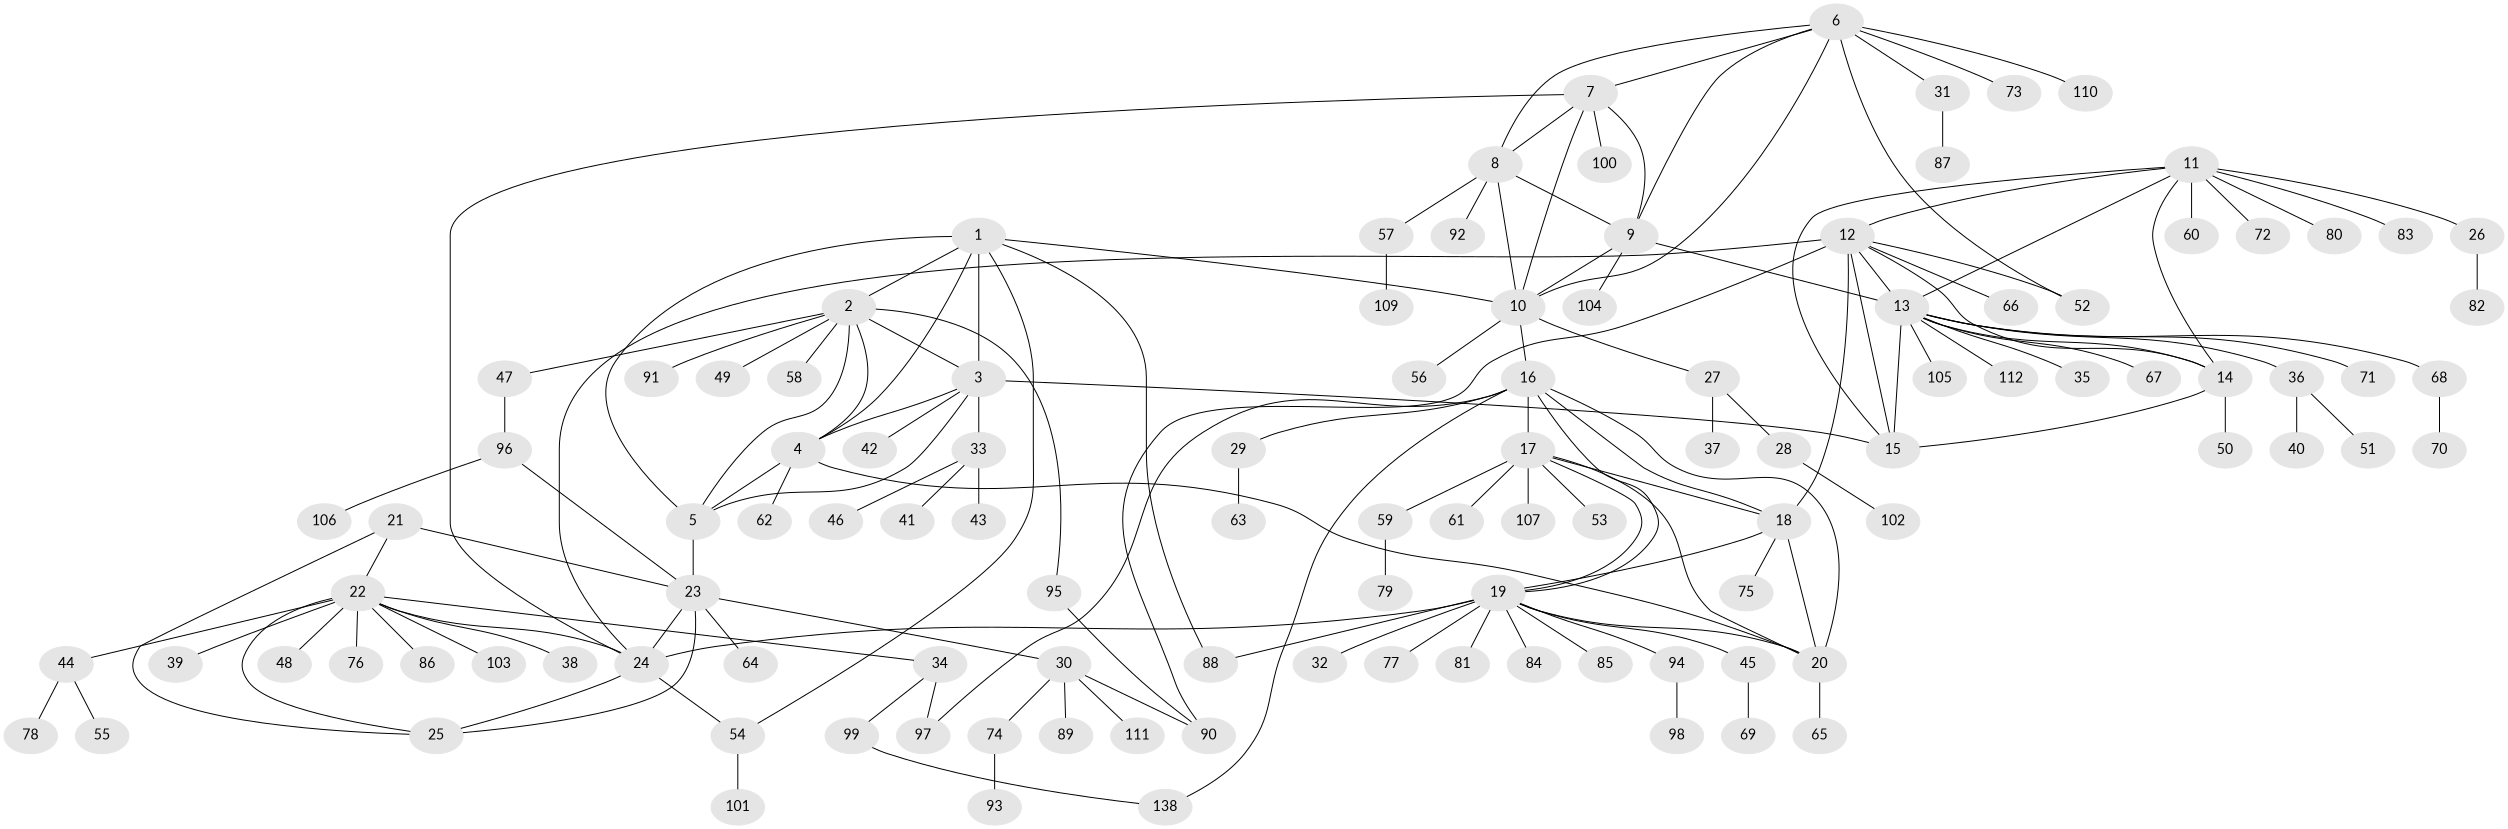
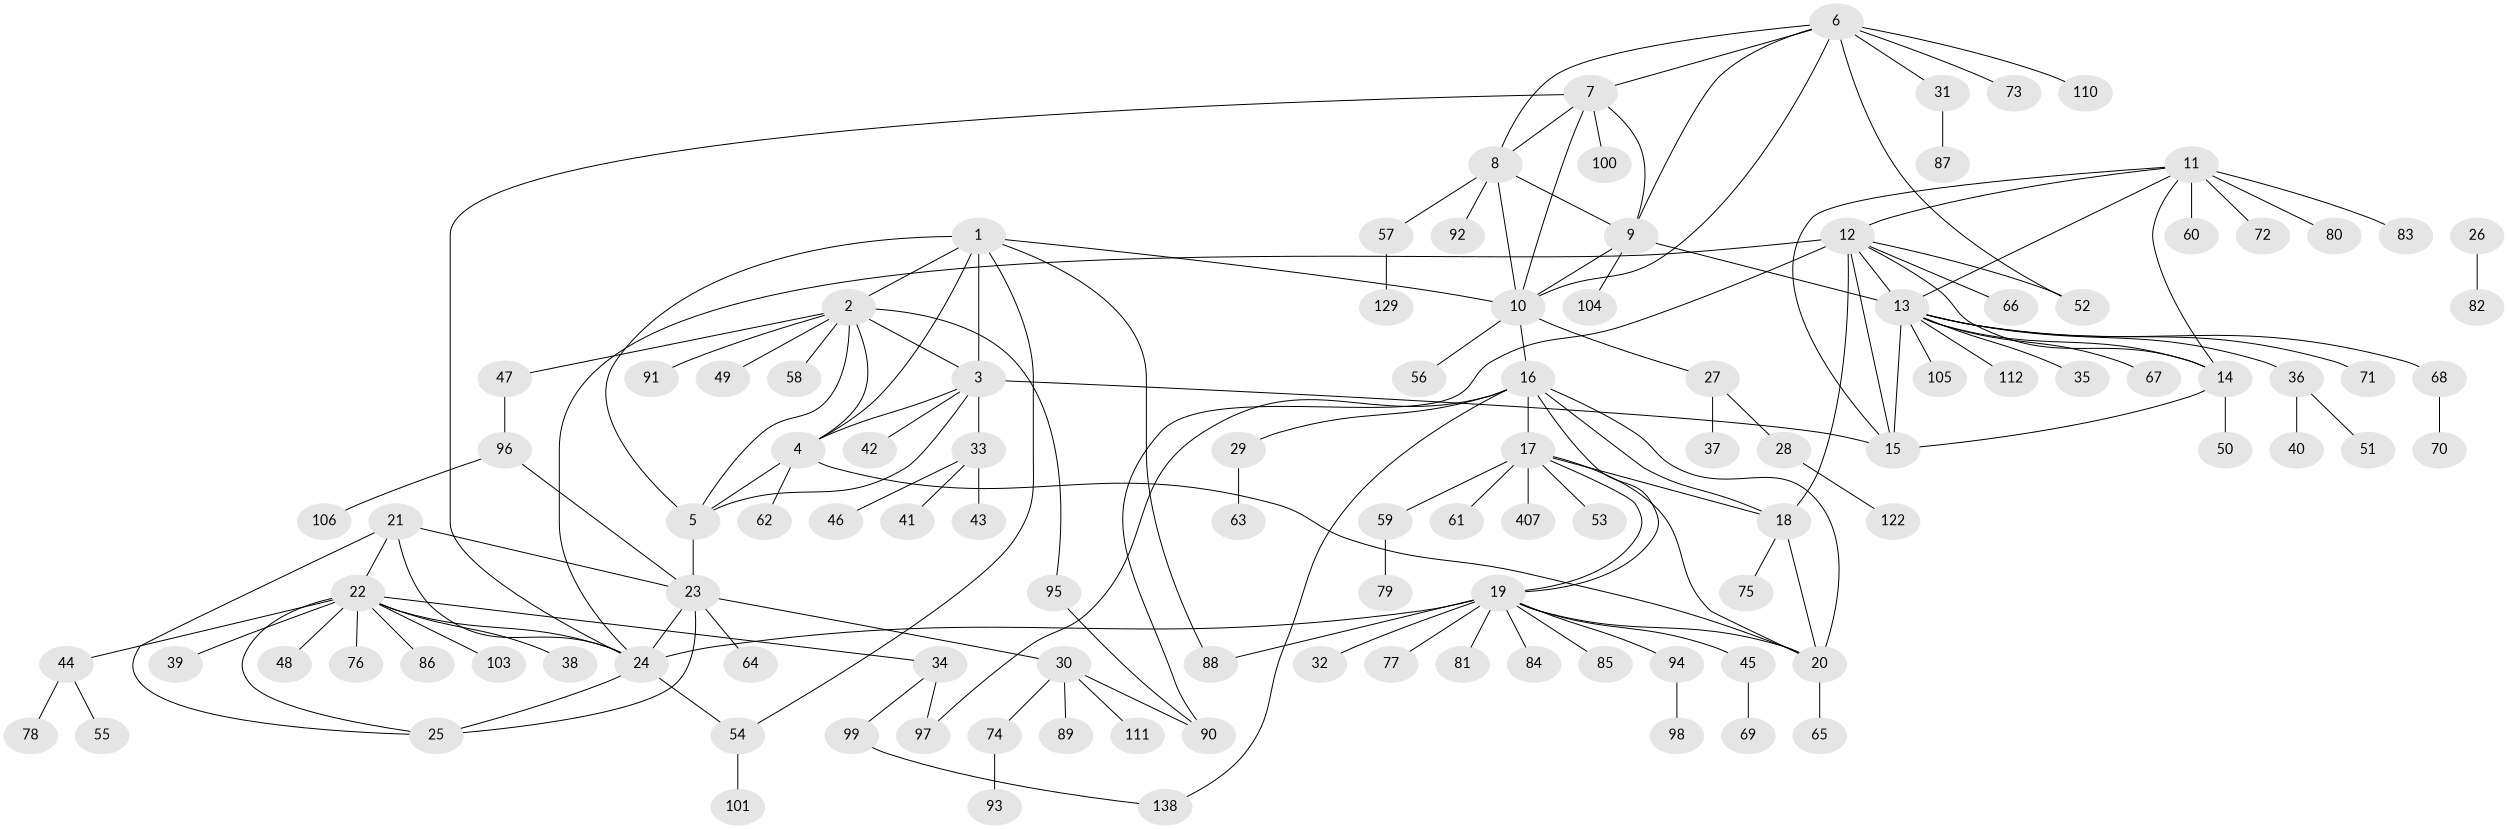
edge "11" -- "26": removed
node "109": label "109" -> "129"
node "107": label "107" -> "407"
node "102": label "102" -> "122"
edge "18" -- "19": removed
edge "21" -- "24": added
